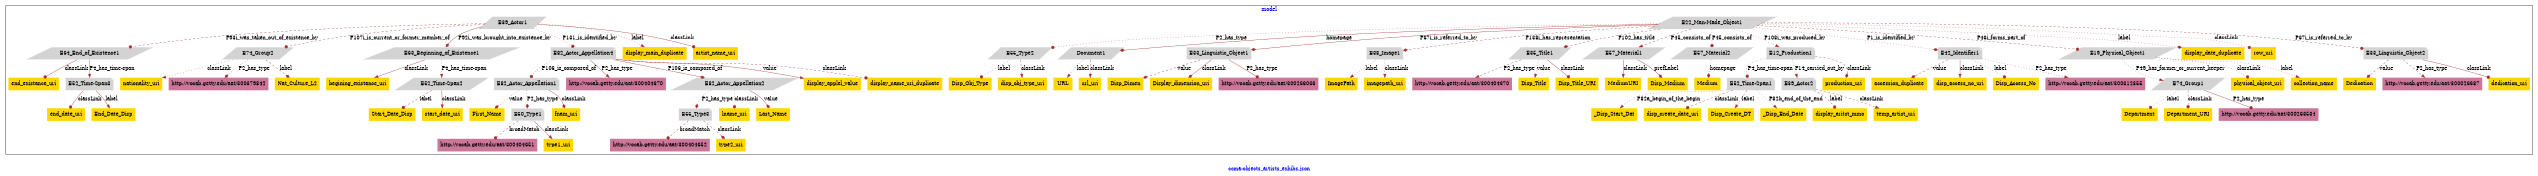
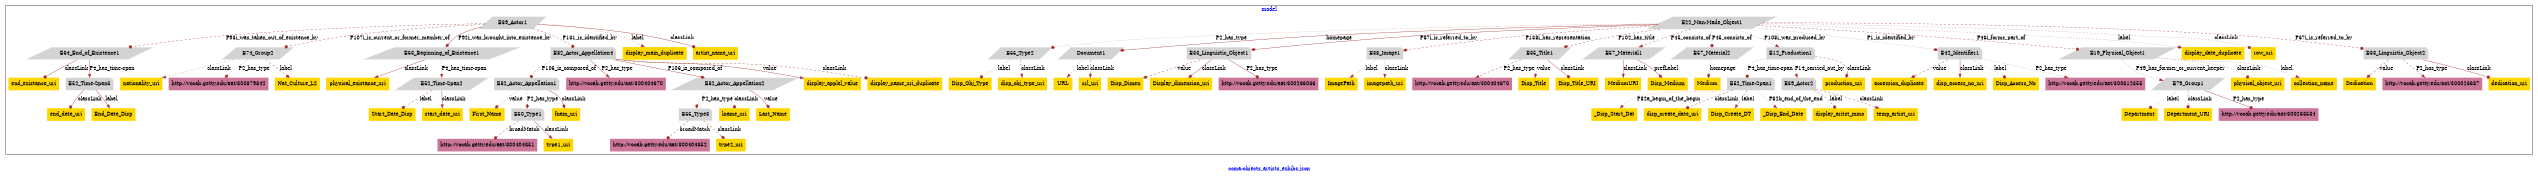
edge "E39_Actor1" -> "E82_Actor_Appellation4": style dotted -> dashed
node "begining_existance_uri": label "begining_existance_uri" -> "physical_existance_uri"
node "E74_Group1": label "E74_Group1" -> "E79_Group1"
